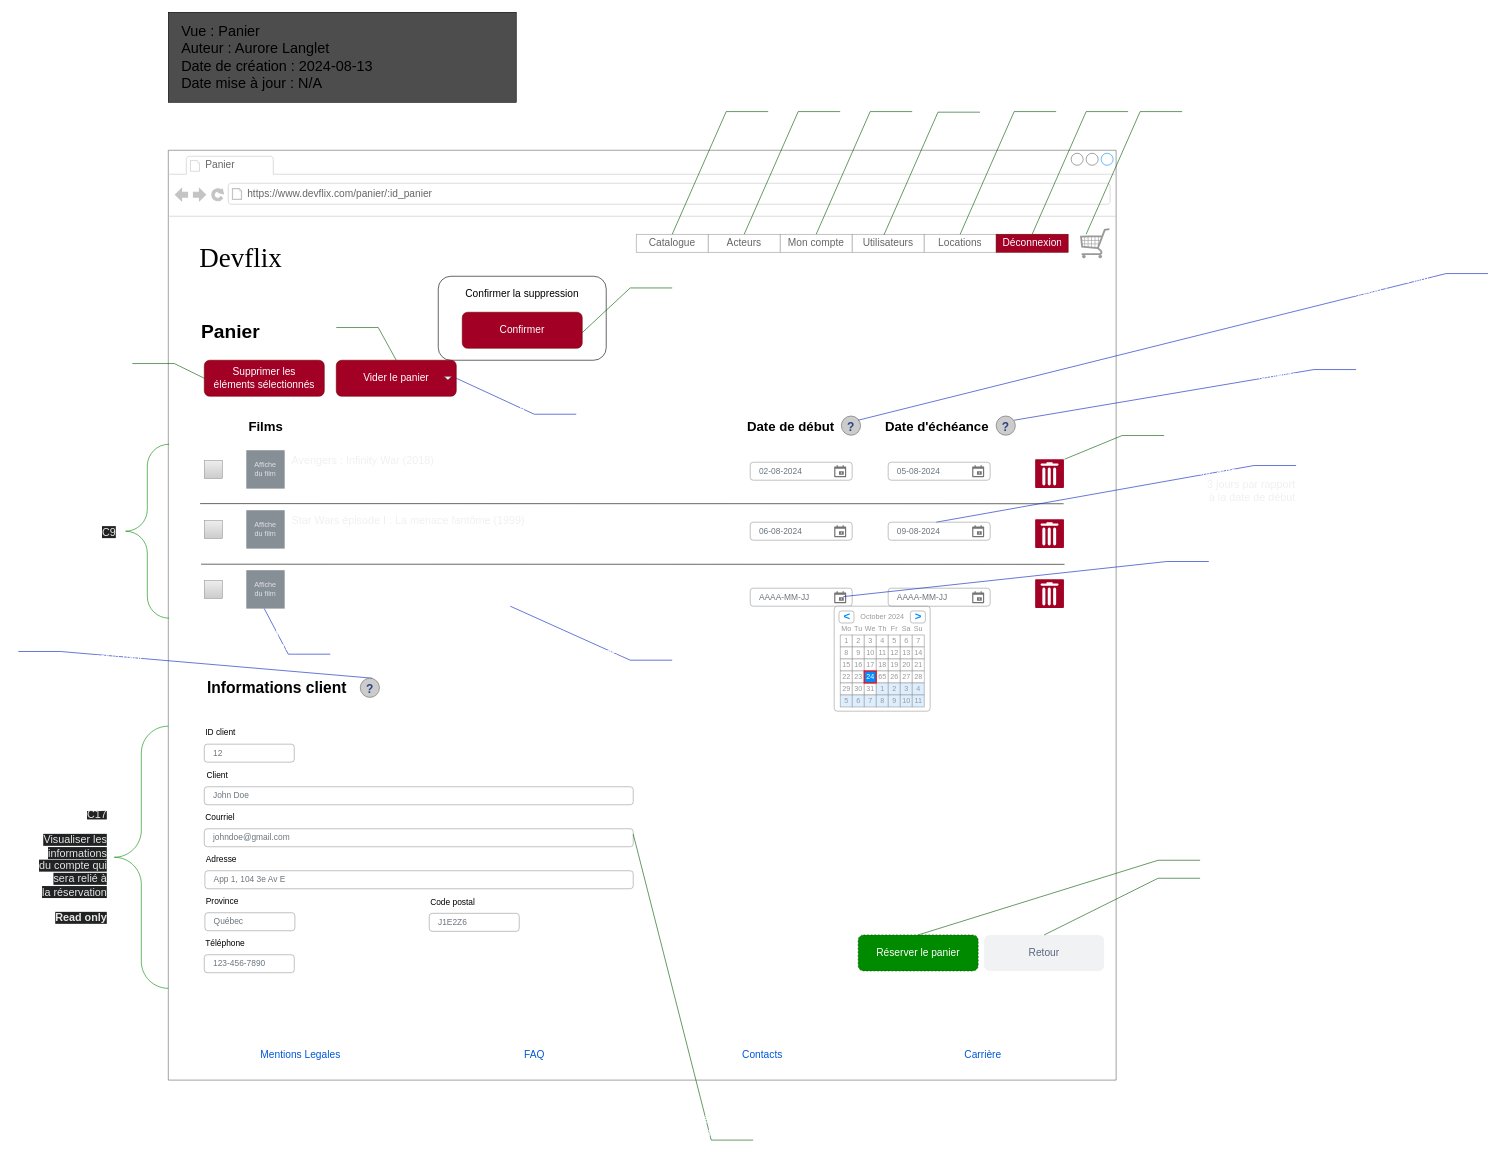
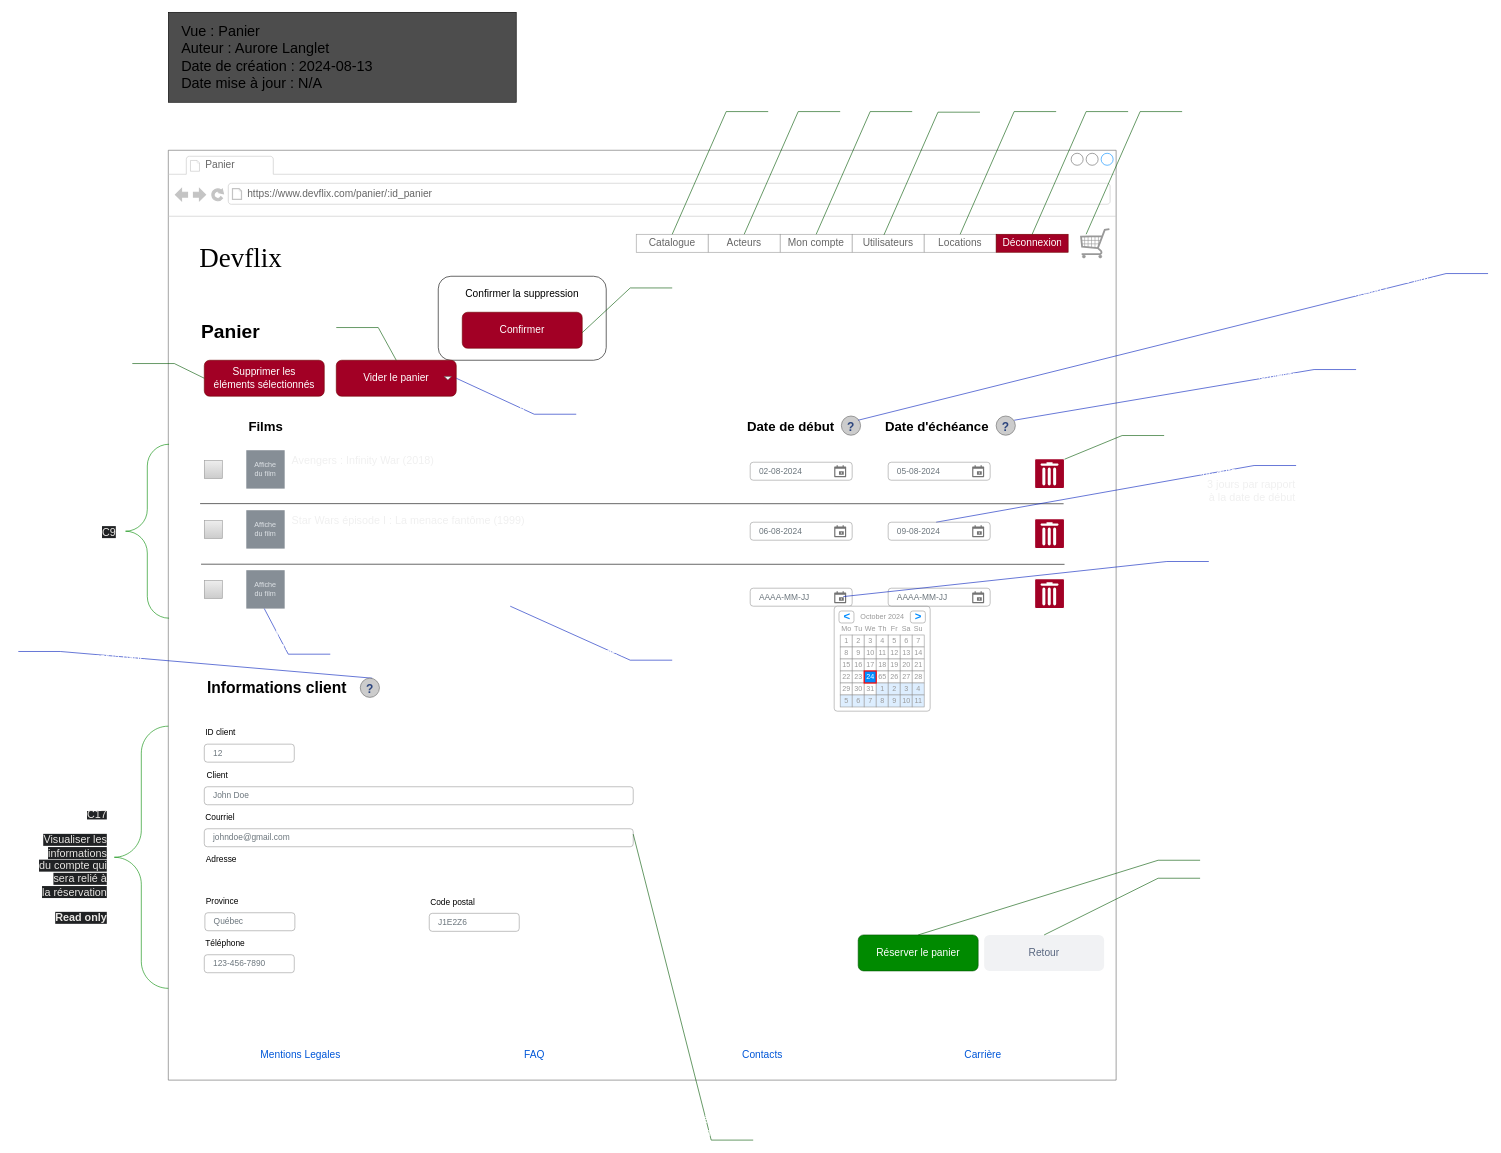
node "App 1, 104 3e Av E": removed
node "Réserver le panier": style dashed -> solid
